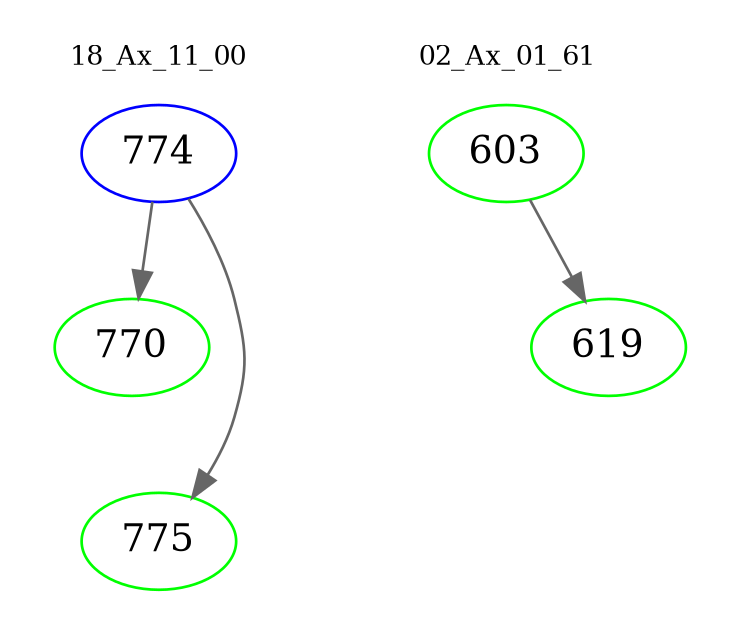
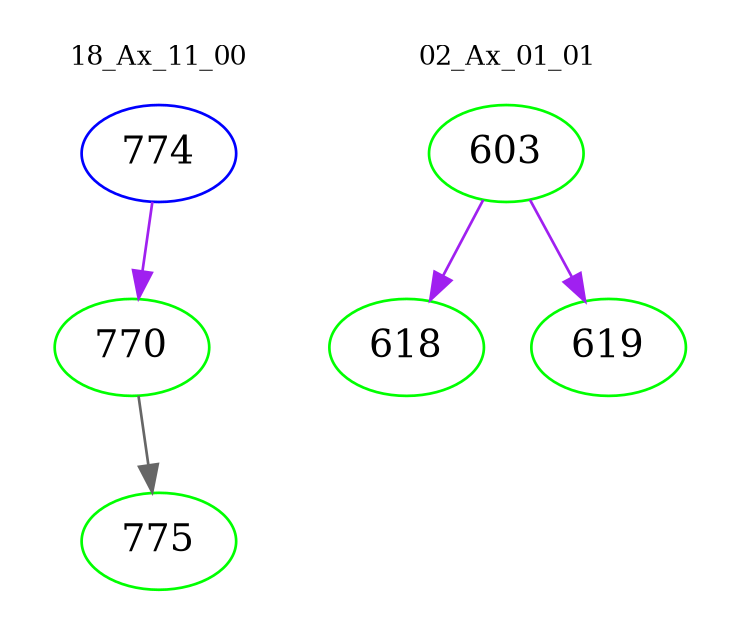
cluster "02_Ax_01_61": label "02_Ax_01_61" -> "02_Ax_01_01"
edge "774" -> "770": color gray40 -> purple
edge "603" -> "619": color gray40 -> purple
edge "774" -> "775": now "770" -> "775"
node "618": added
